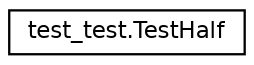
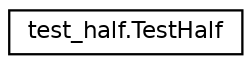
node "test_test.TestHalf": label "test_test.TestHalf" -> "test_half.TestHalf"
